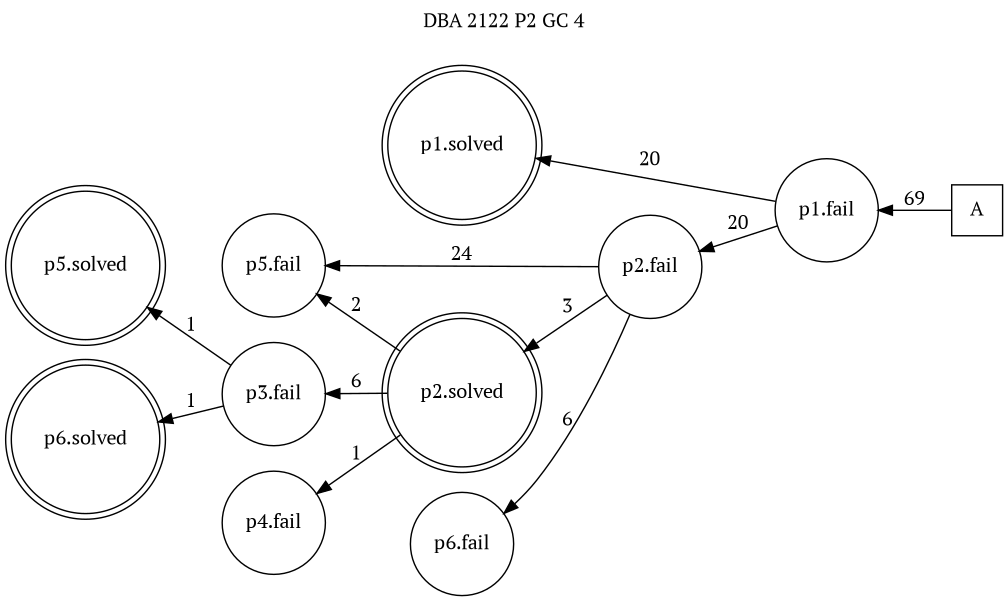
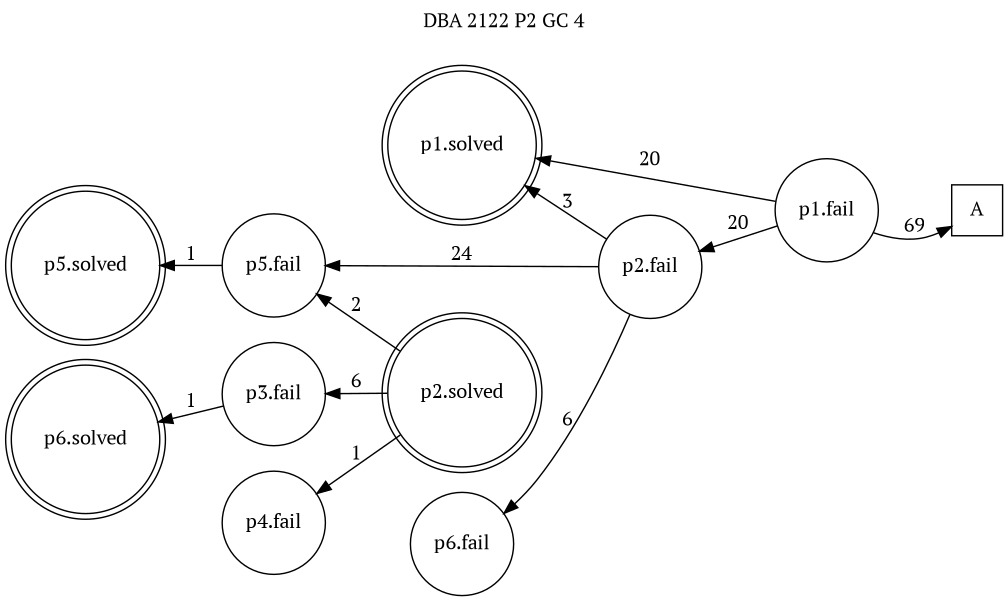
edge "A" -> "p1.fail": reversed
edge "p2.fail" -> "p2.solved": now "p2.fail" -> "p1.solved"
edge "p3.fail" -> "p5.solved": now "p5.fail" -> "p5.solved"
